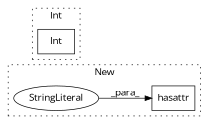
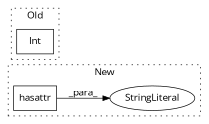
cluster "Int": label "Int" -> "Old"
edge "StringLiteral" -> "hasattr": reversed
